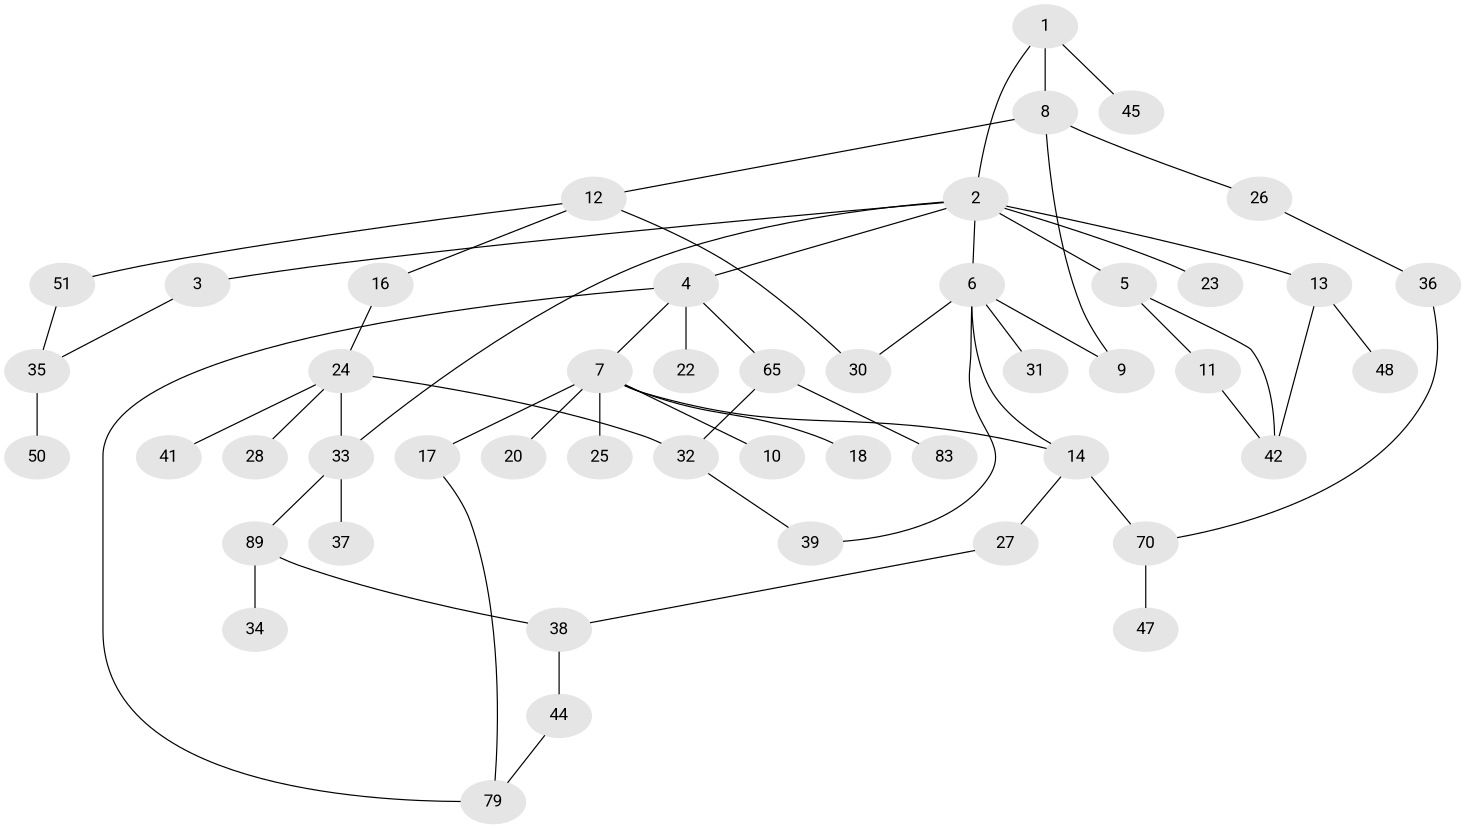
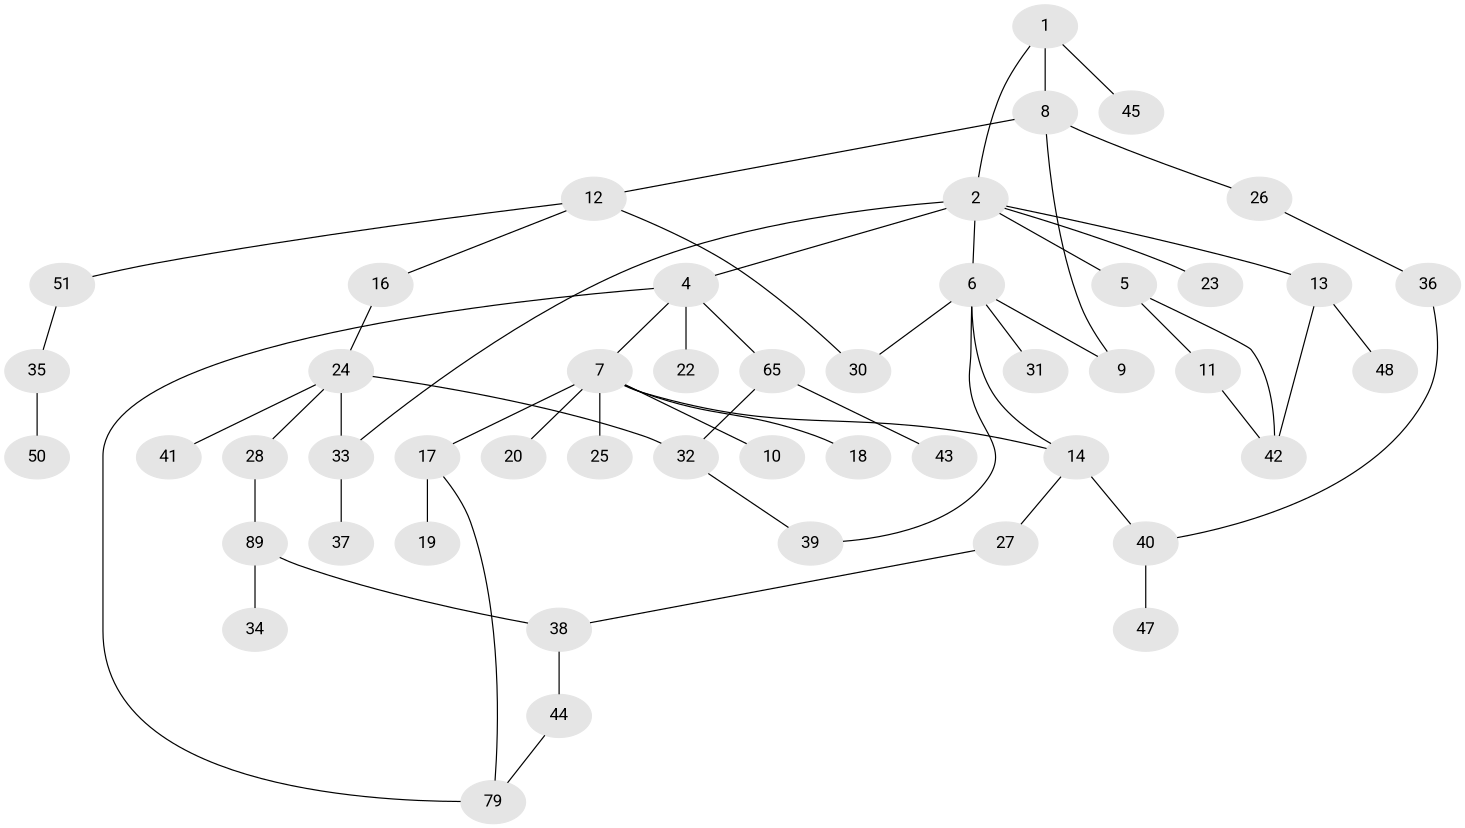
node "3": removed
node "83": label "83" -> "43"
edge "33" -- "89": now "28" -- "89"
node "19": added
node "70": label "70" -> "40"
